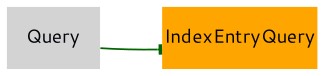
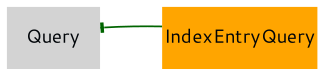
edge "Query" -> "IndexEntryQuery": reversed
